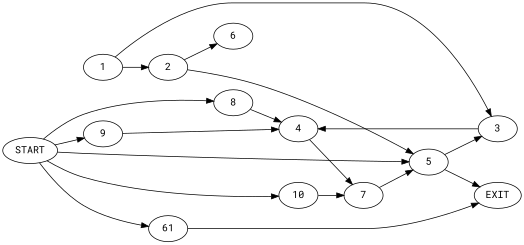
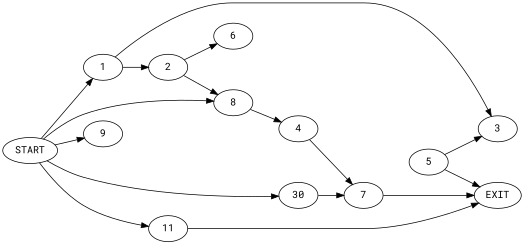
edge "2" -> "5": now "2" -> "8"
edge "3" -> "4": removed
edge "9" -> "4": removed
edge "START" -> "5": now "START" -> "1"
edge "7" -> "5": now "7" -> "EXIT"
node "10": label "10" -> "30"
node "61": label "61" -> "11"
